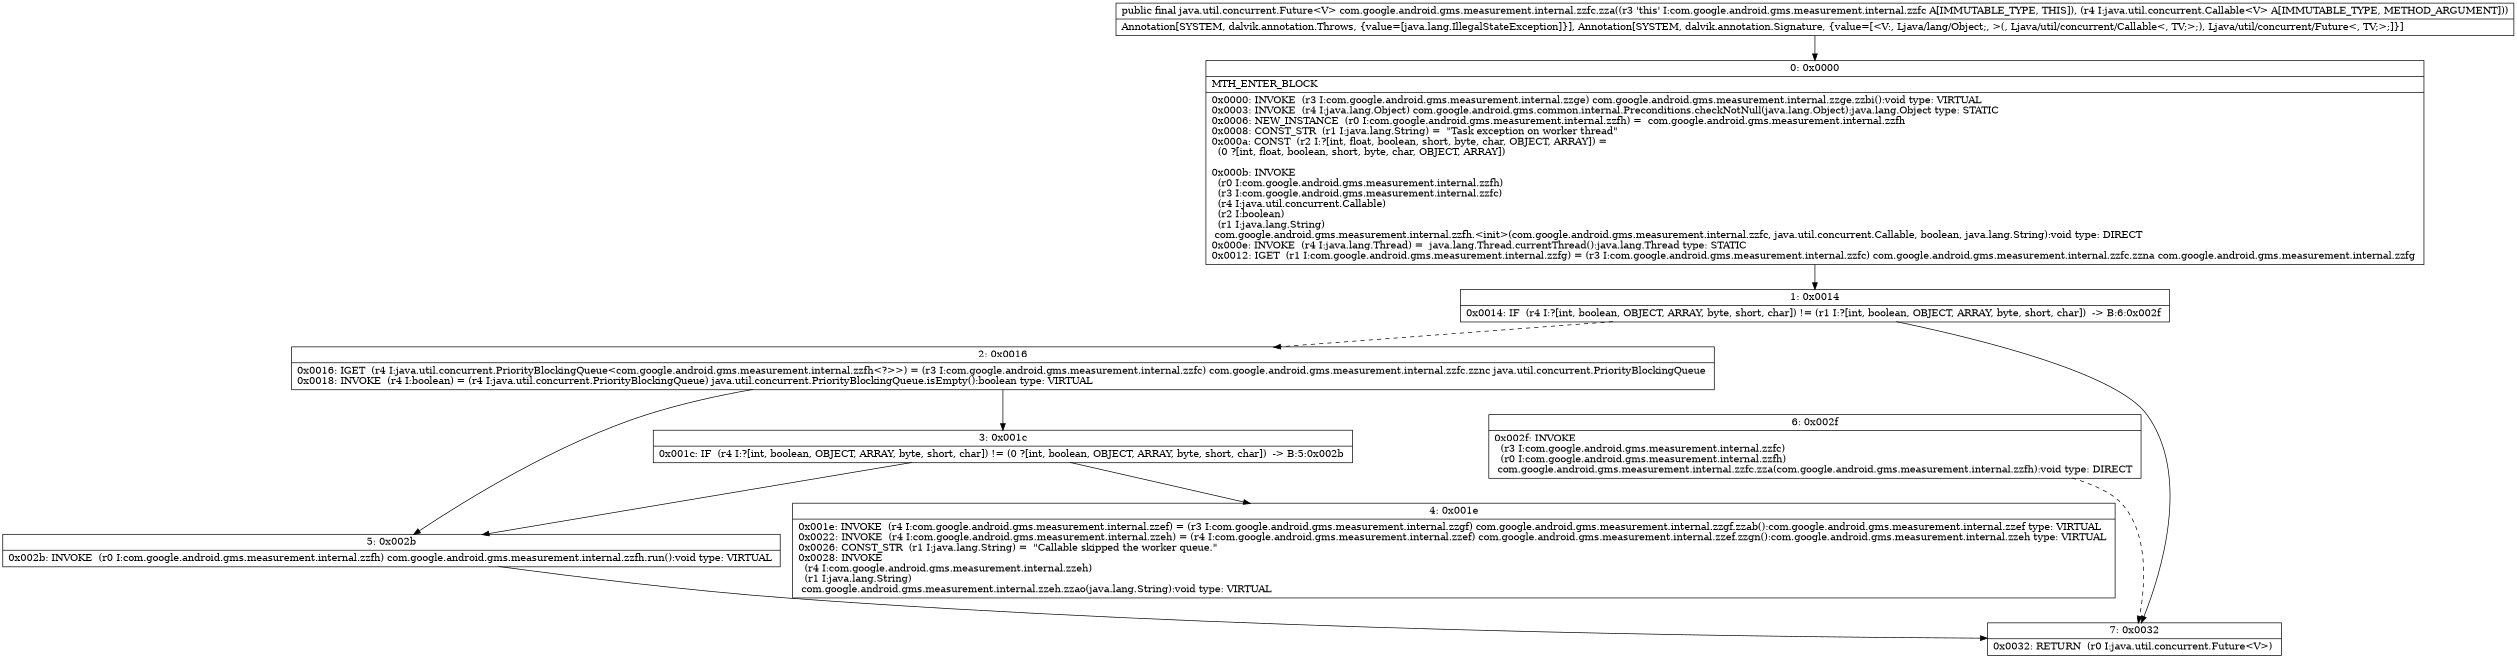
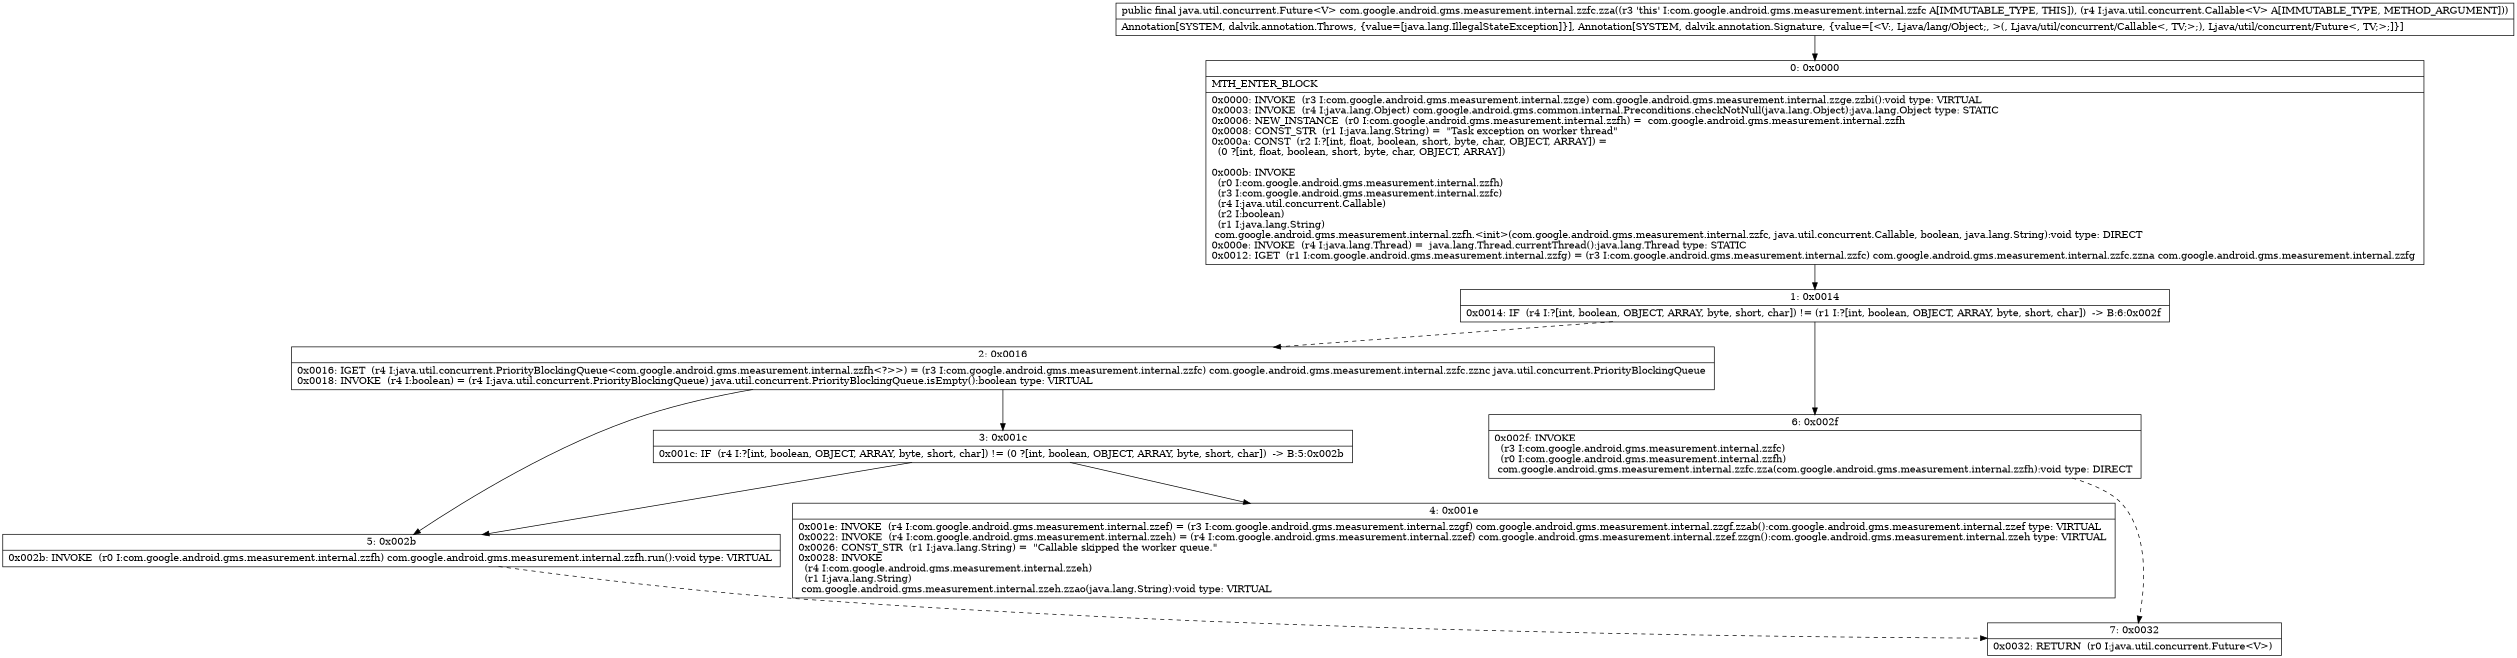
edge "1: 0x0014" -> "7: 0x0032": now "1: 0x0014" -> "6: 0x002f"
edge "5: 0x002b" -> "7: 0x0032": style solid -> dashed
